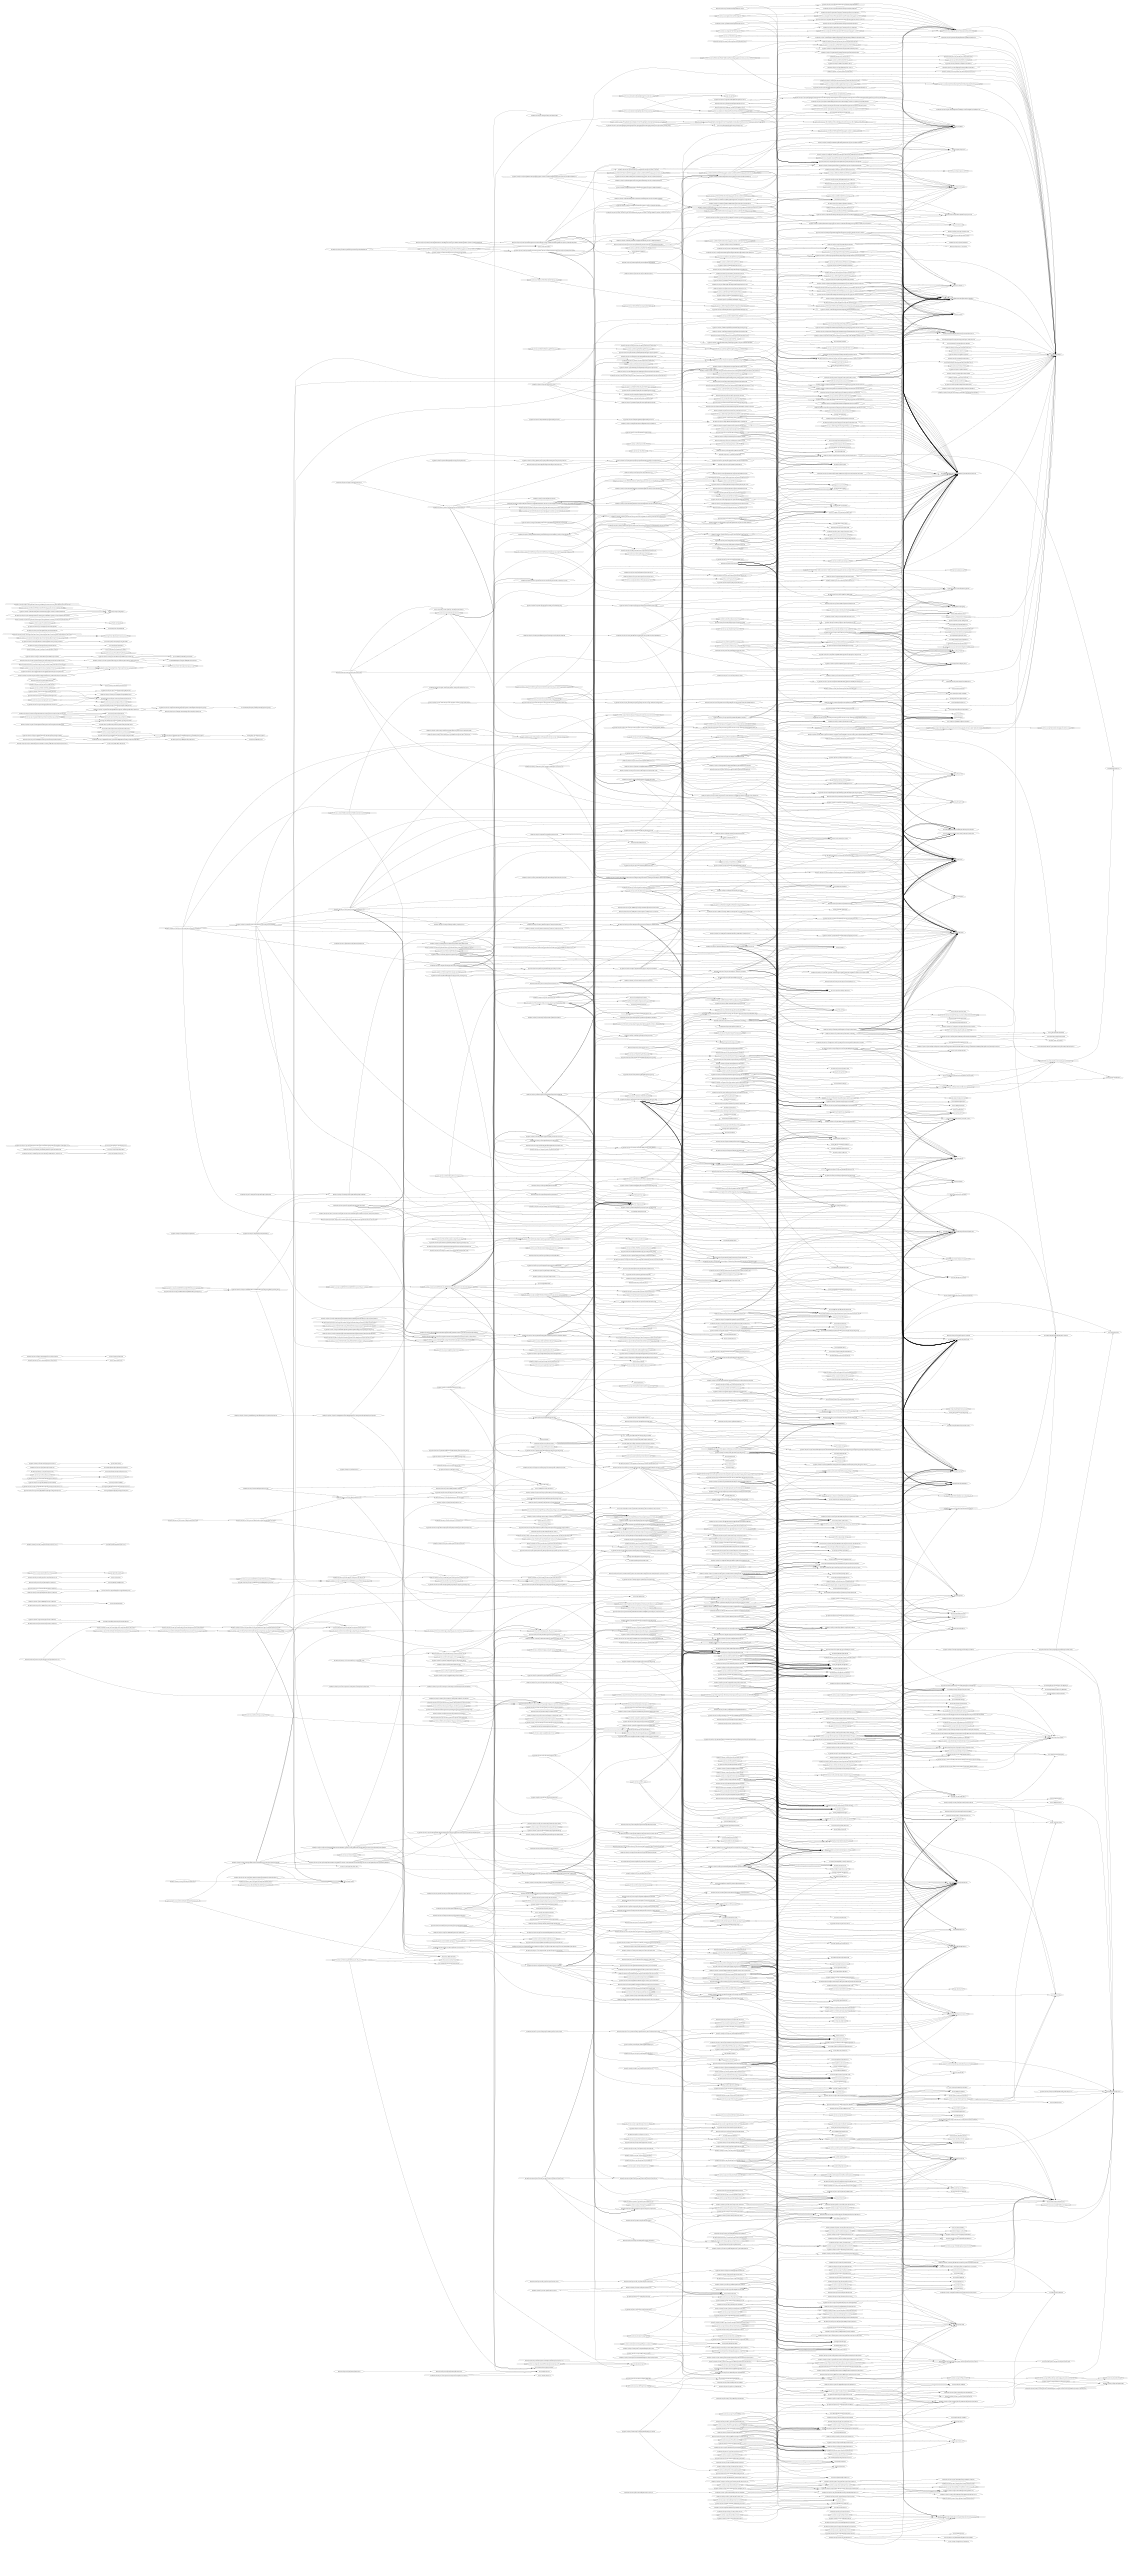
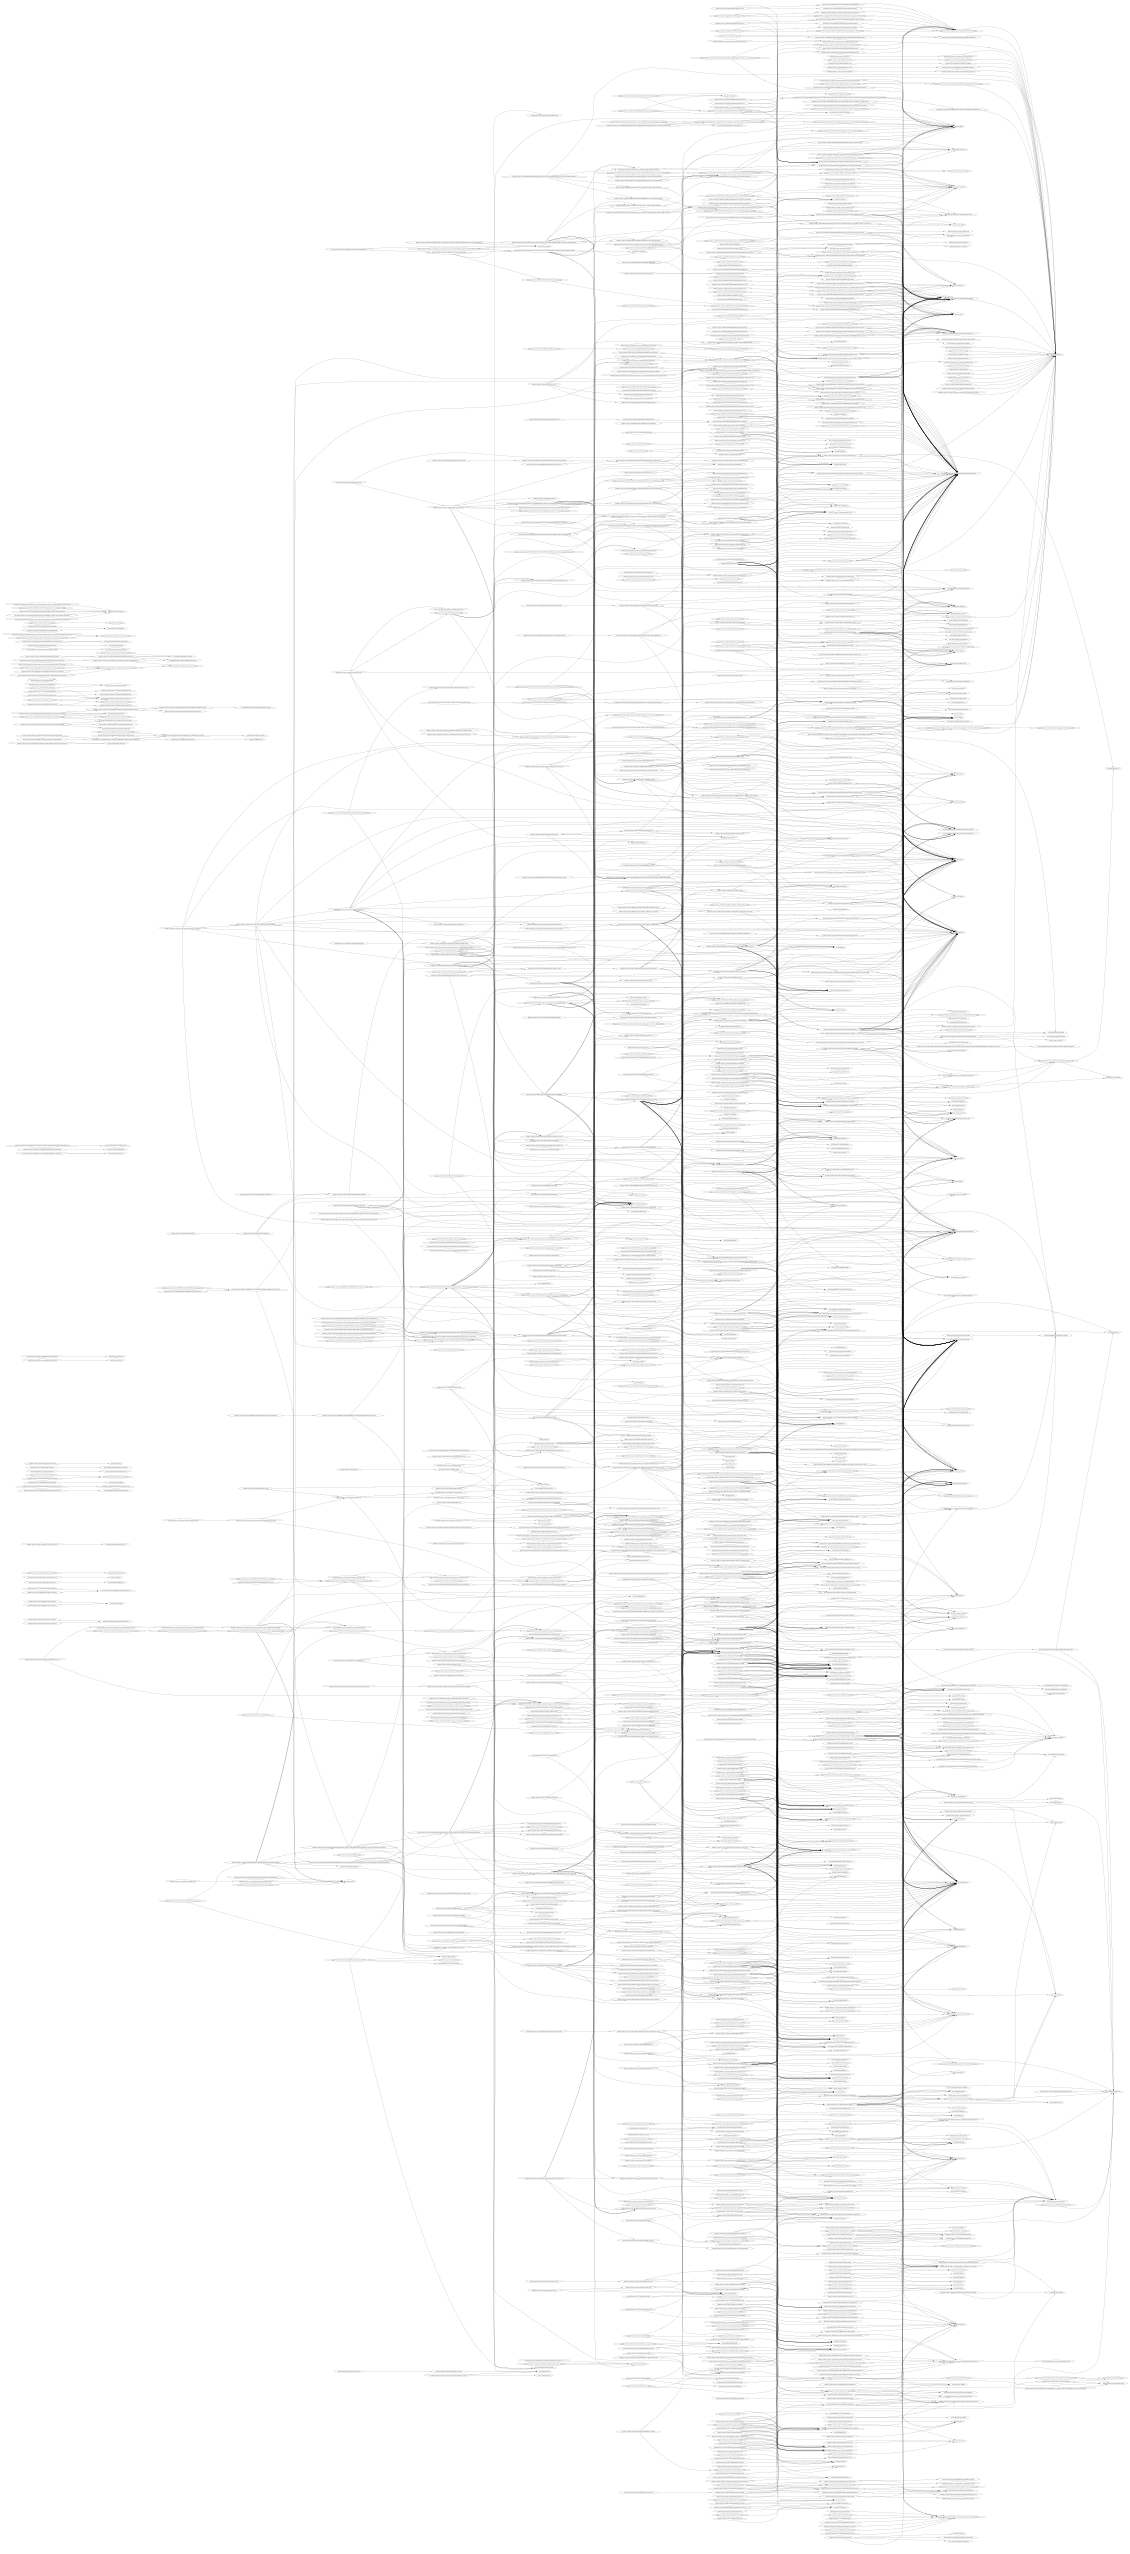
node "java.lang.StringBuilder.append(java.lang.Object)": added
